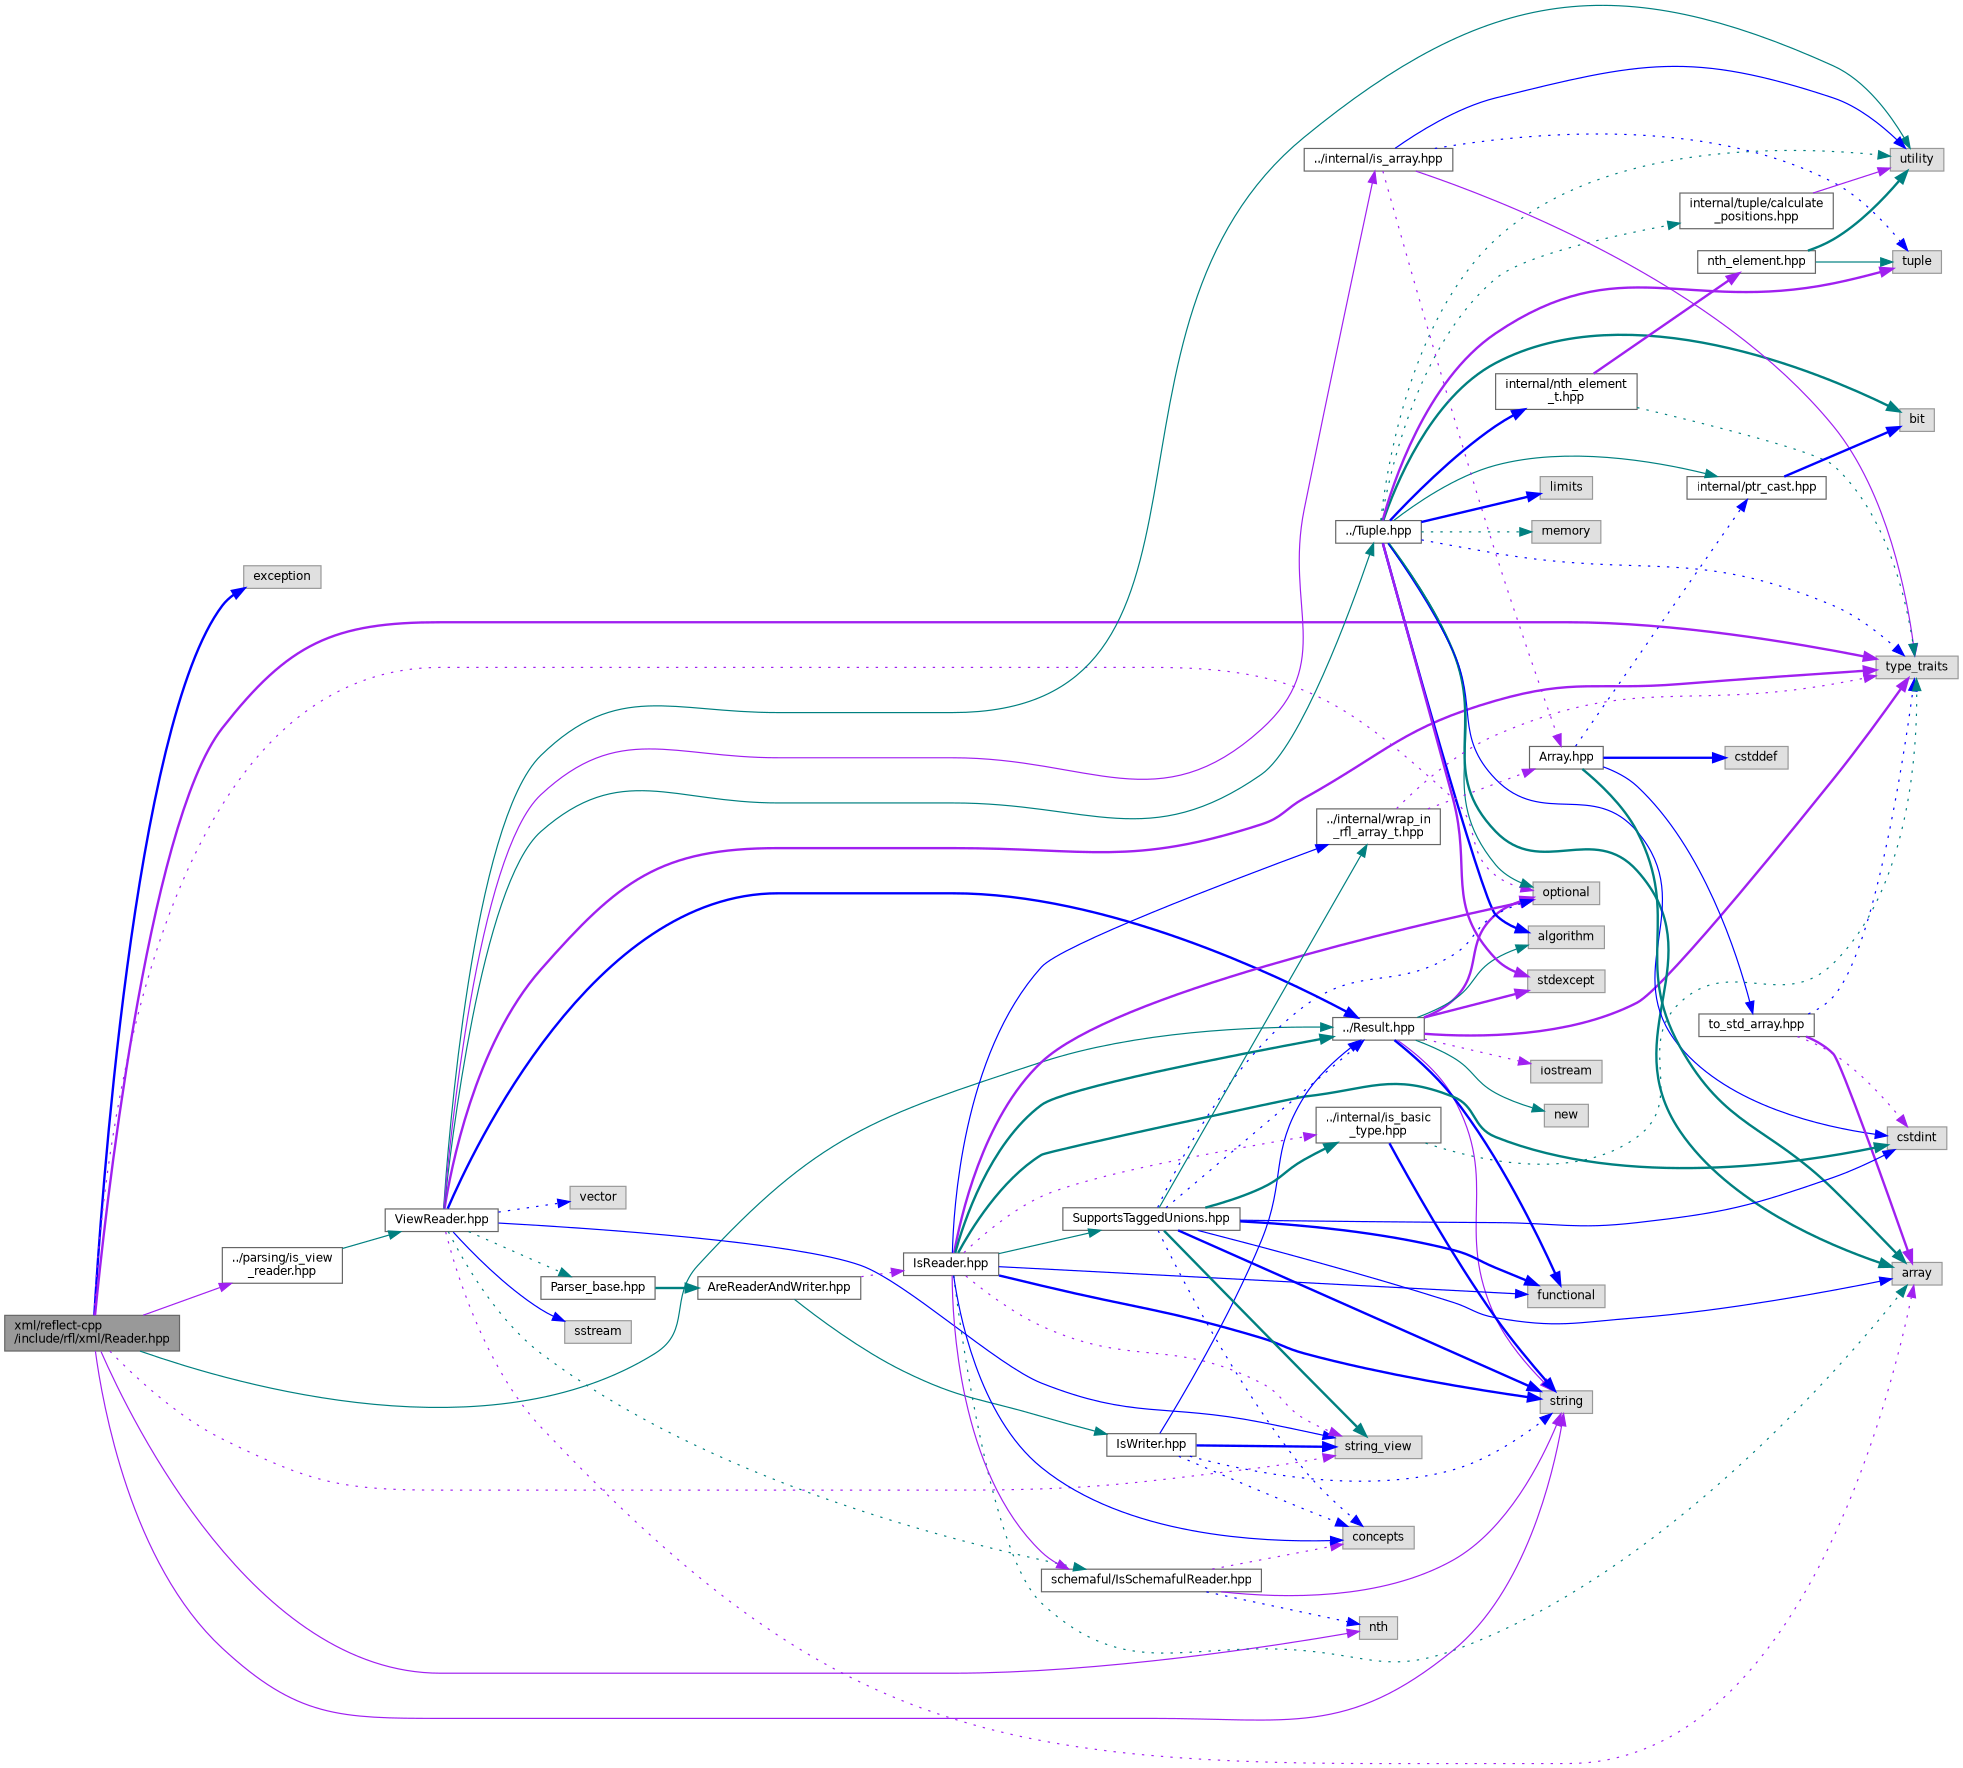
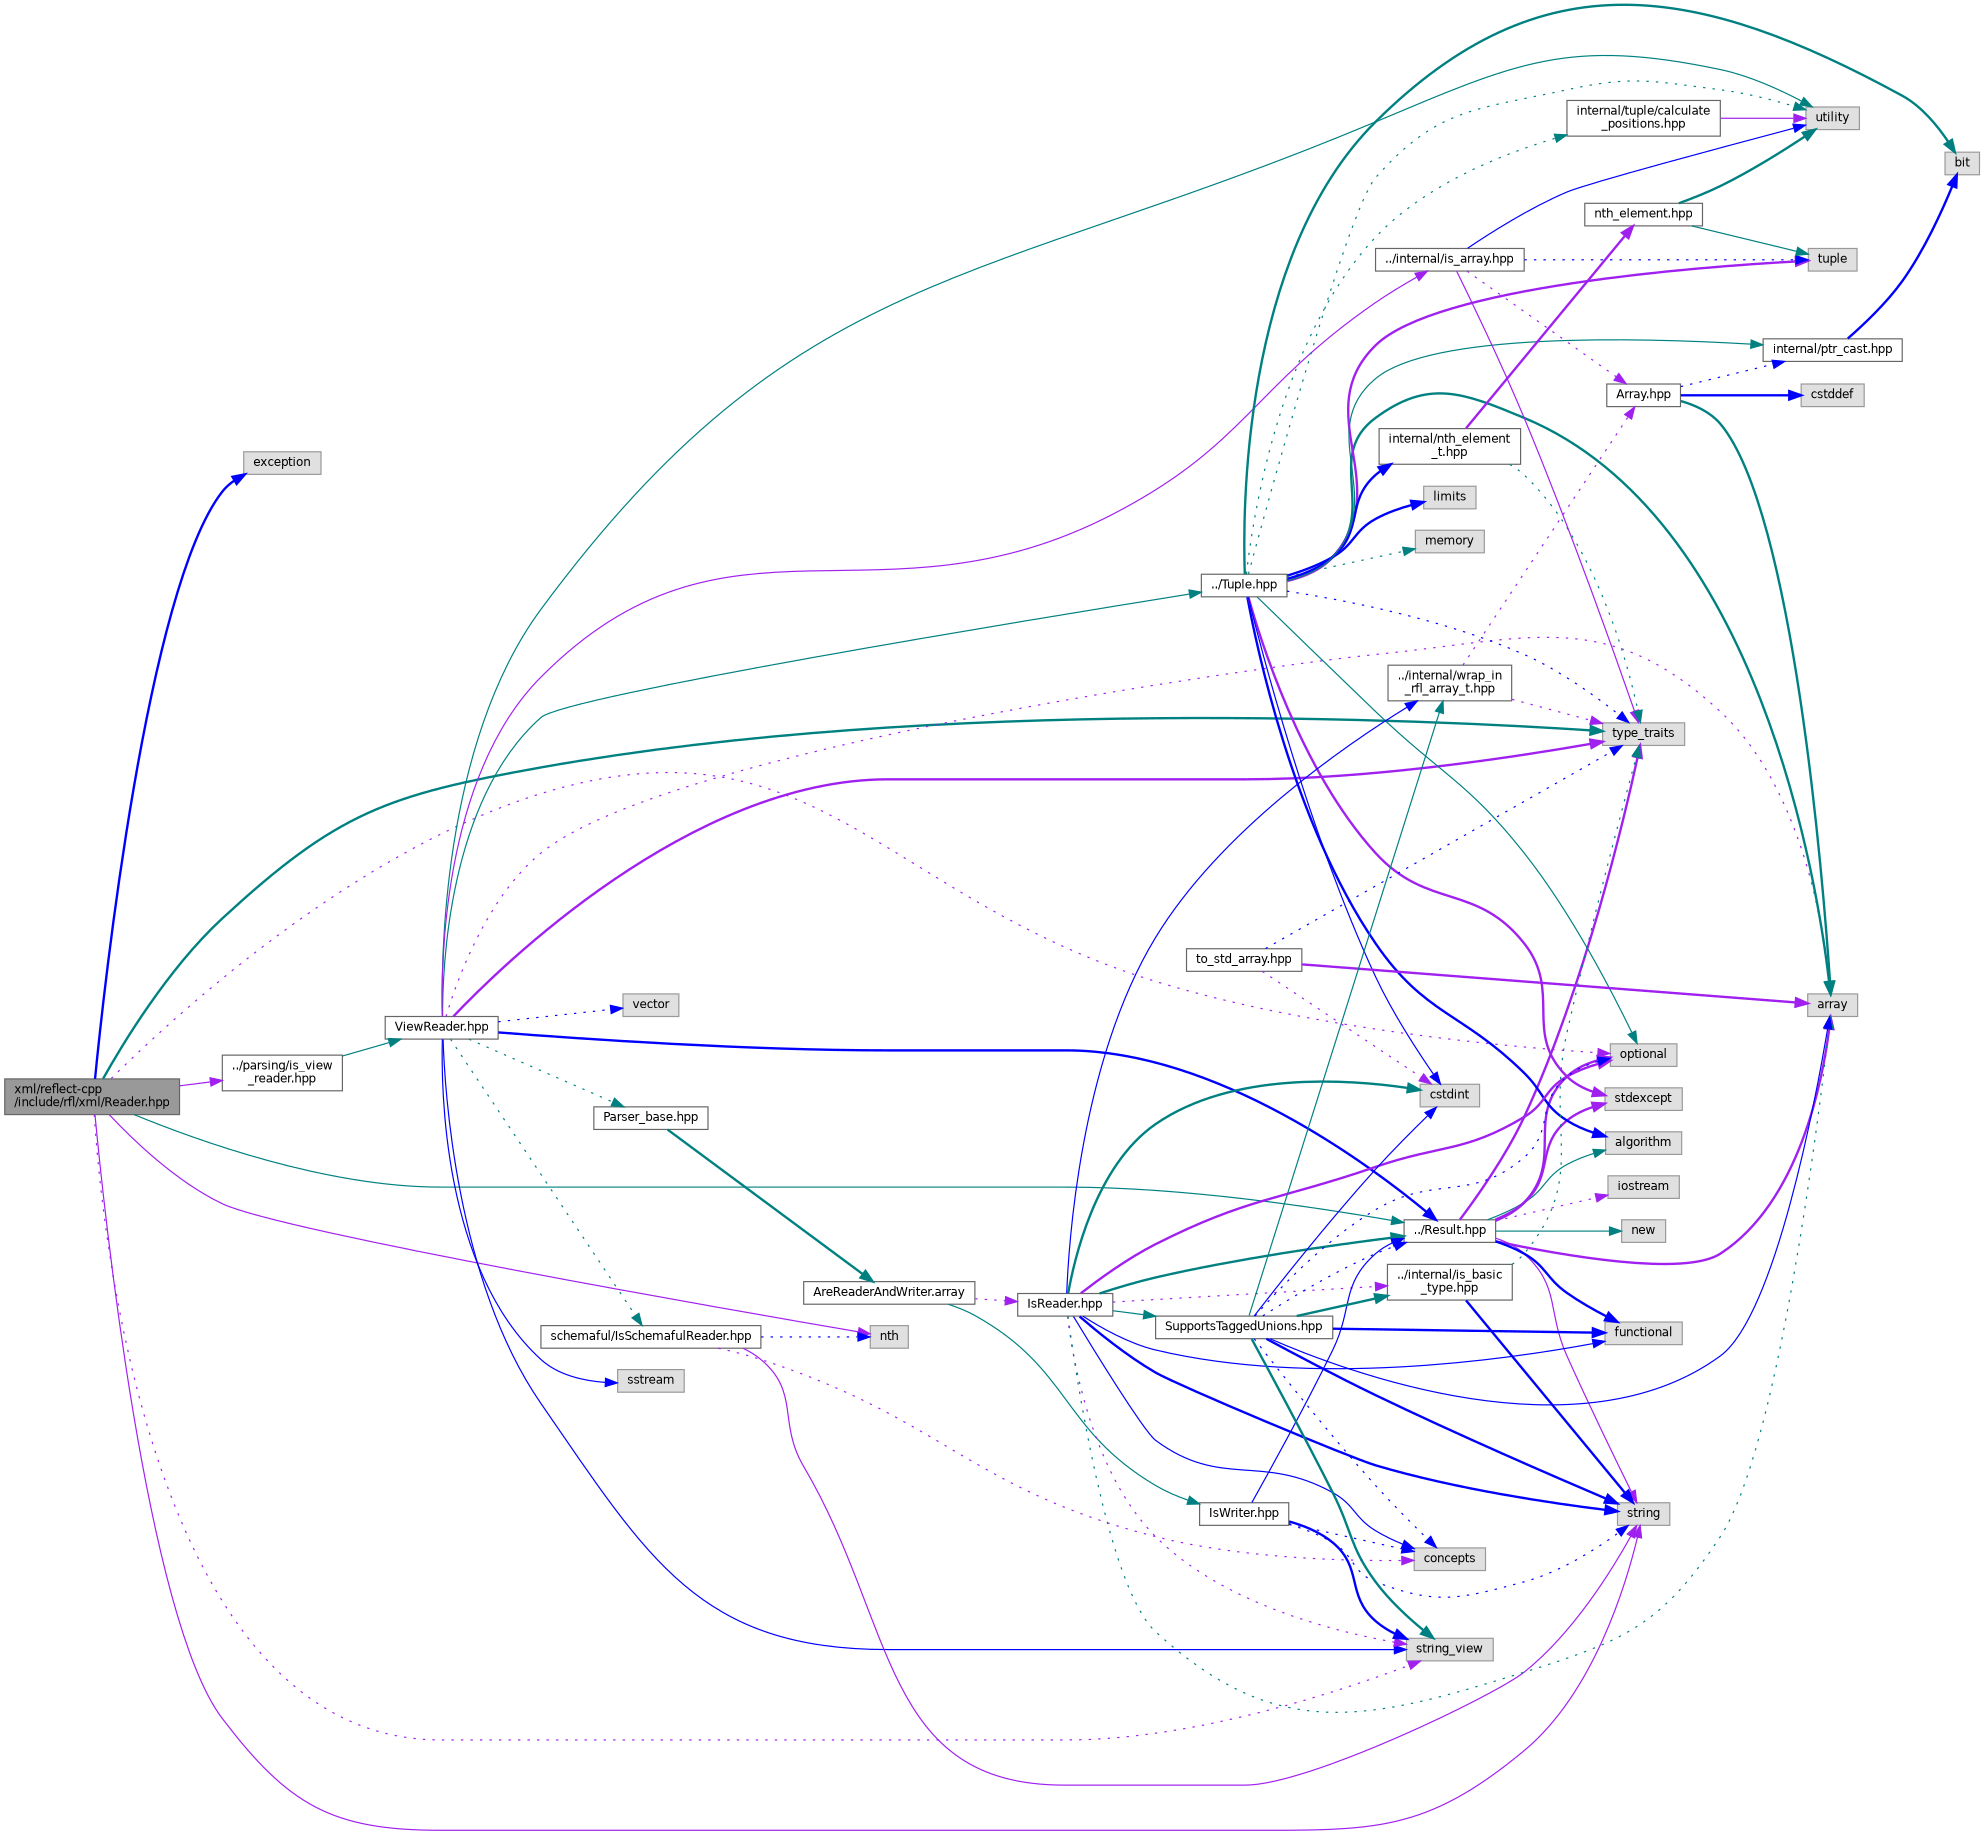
edge "xml/reflect-cpp /include/rfl/xml/Reader.hpp" -> "type_traits": color purple -> teal
edge "Array.hpp" -> "to_std_array.hpp": removed
edge "../Result.hpp" -> "array": added
node "AreReaderAndWriter.hpp": label "AreReaderAndWriter.hpp" -> "AreReaderAndWriter.array"
edge "IsReader.hpp" -> "schemaful/IsSchemafulReader.hpp": removed
